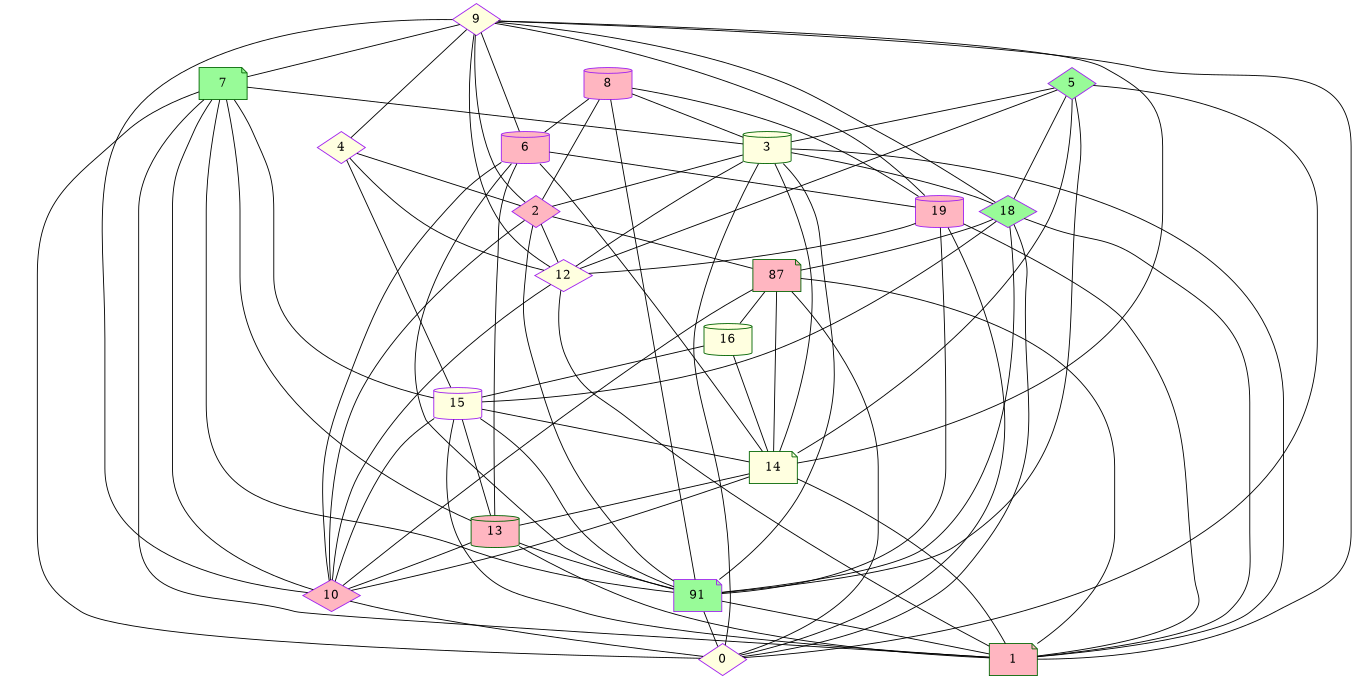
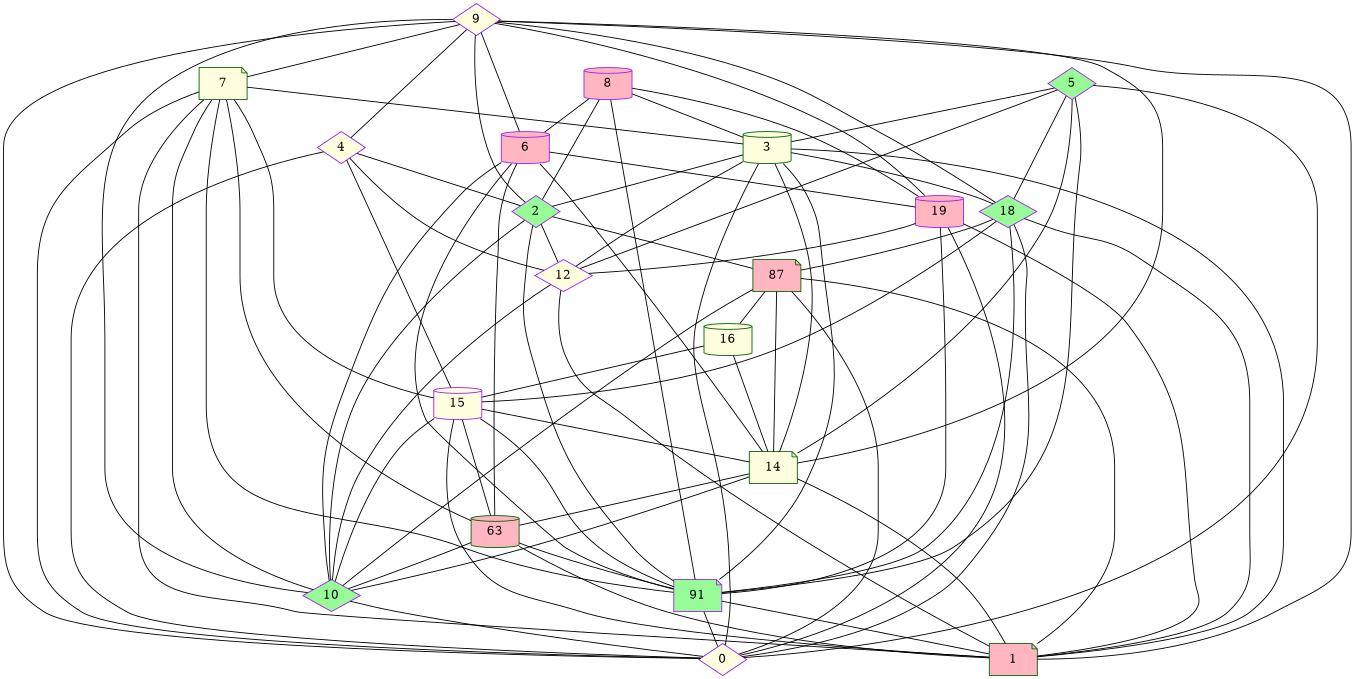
node "7": fillcolor palegreen -> lightyellow
edge "9" -- "12": now "9" -- "0"
node "2": fillcolor lightpink -> palegreen
node "13": label "13" -> "63"
node "10": fillcolor lightpink -> palegreen
edge "4" -- "0": added
